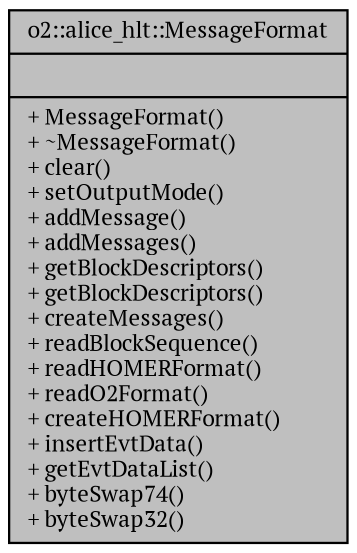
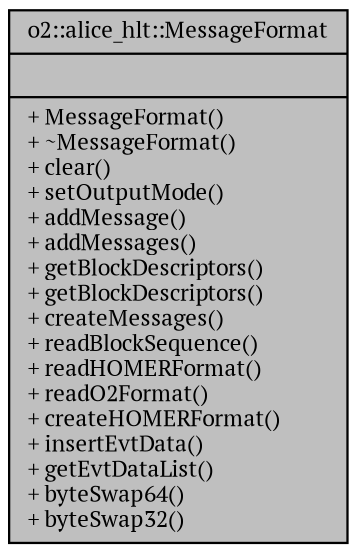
node "o2::alice_hlt::MessageFormat": text "+ byteSwap74()" -> "+ byteSwap64()"
